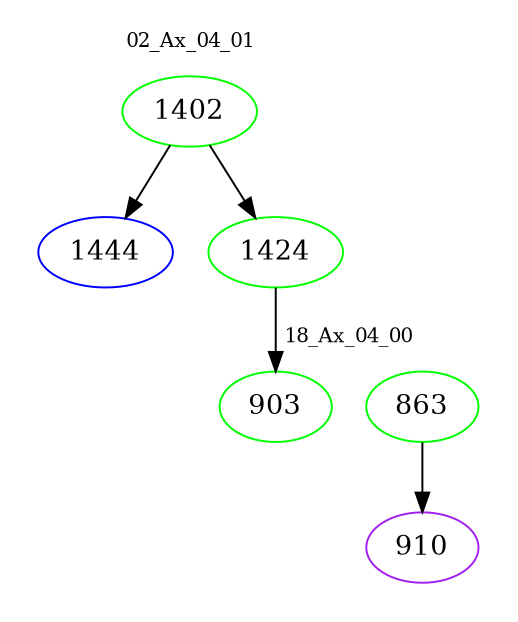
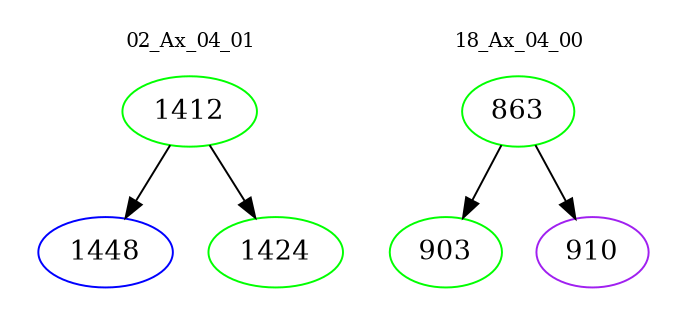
node "1402": label "1402" -> "1412"
node "1444": label "1444" -> "1448"
edge "1424" -> "903": now "863" -> "903"
